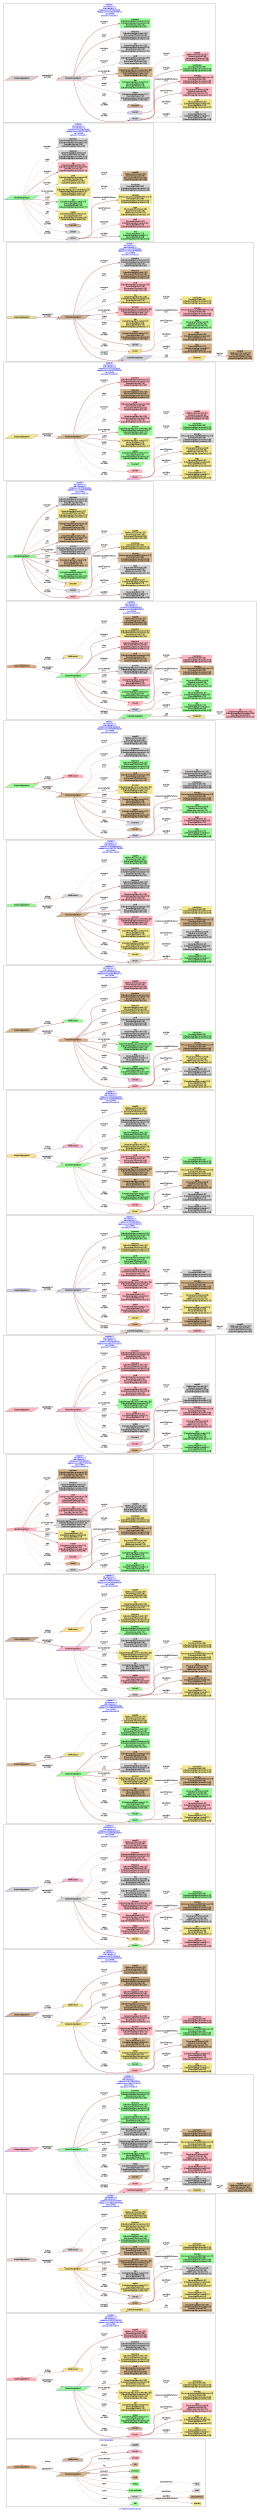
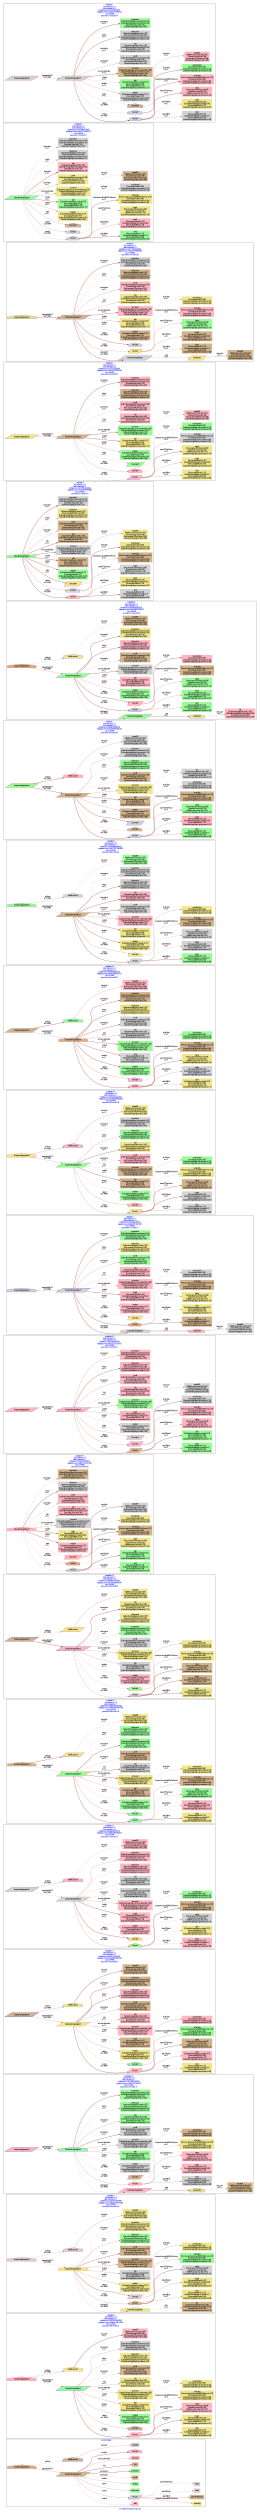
cluster "1-correct provenance": label "1-correct provenance" -> "1-correct model"
node "accessionNumber": label "accessionNumber" -> "dimensions"
node "date": fillcolor palegreen -> lightpink
